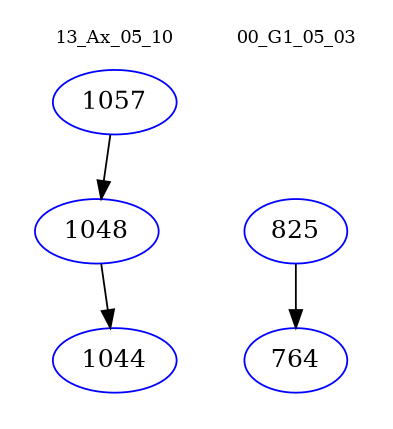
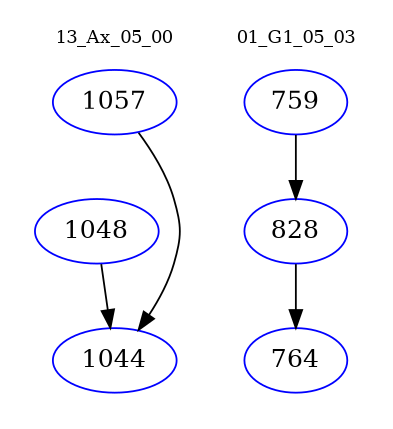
cluster "13_Ax_05_10": label "13_Ax_05_10" -> "13_Ax_05_00"
cluster "00_G1_05_03": label "00_G1_05_03" -> "01_G1_05_03"
node "759": added
edge "1057" -> "1048": now "1057" -> "1044"
node "825": label "825" -> "828"
